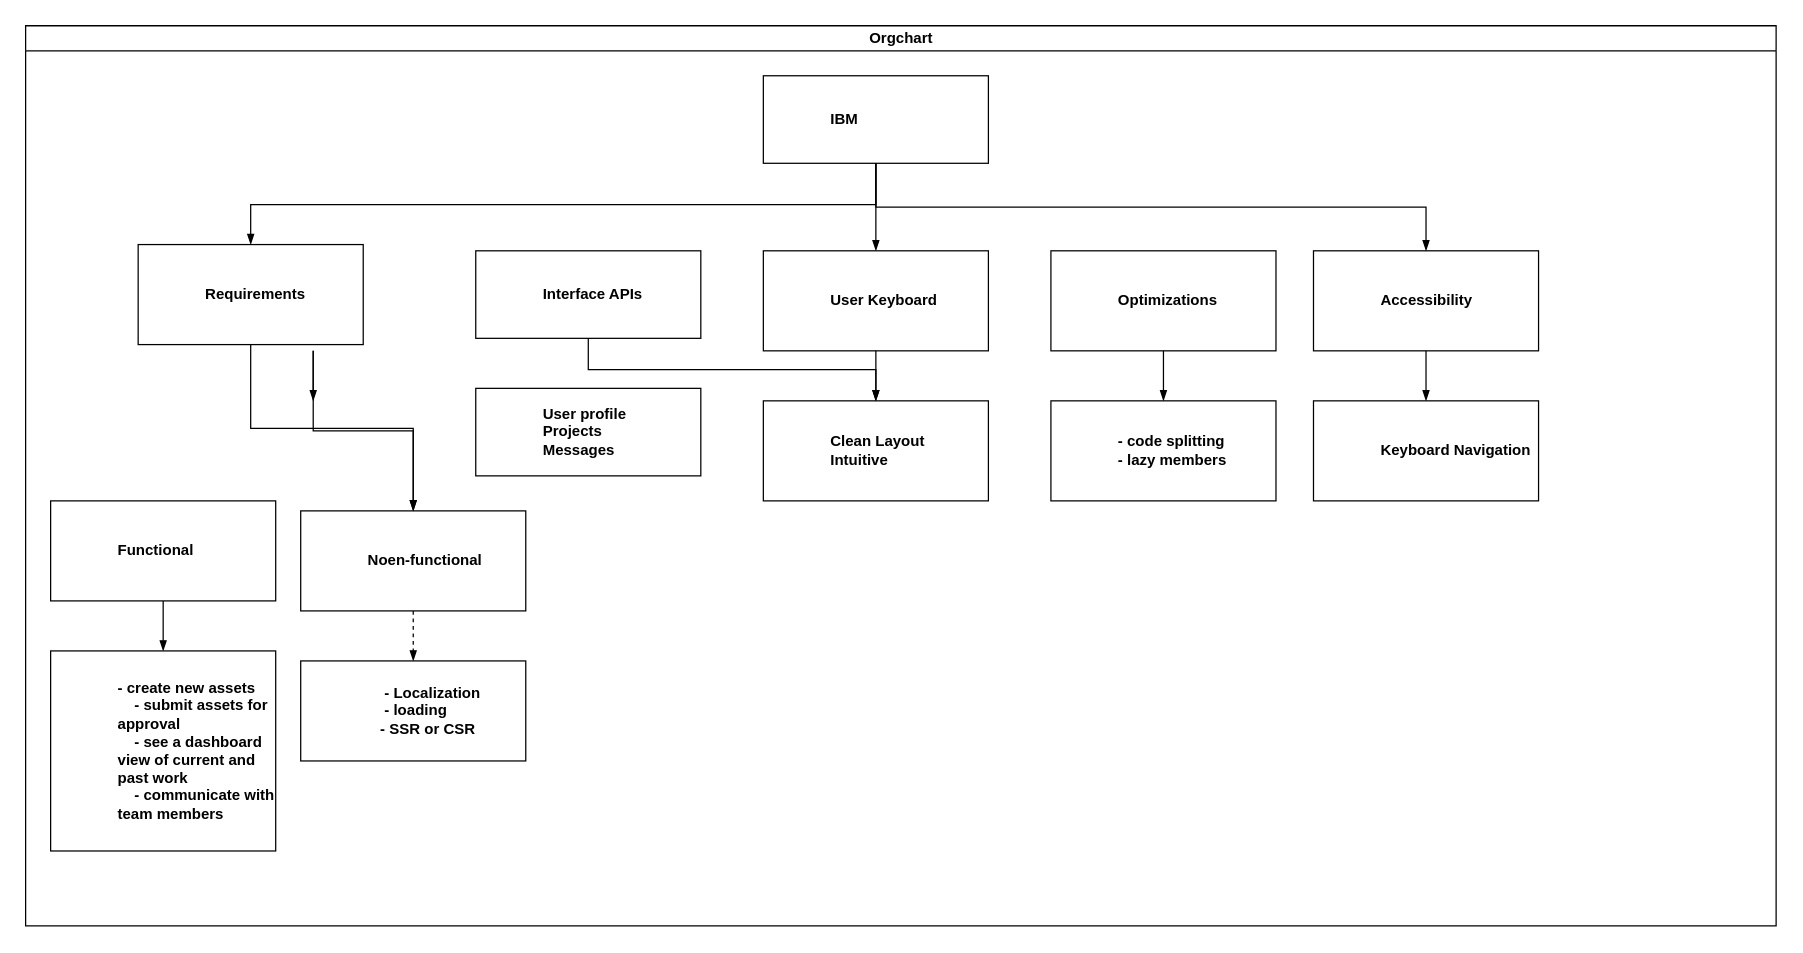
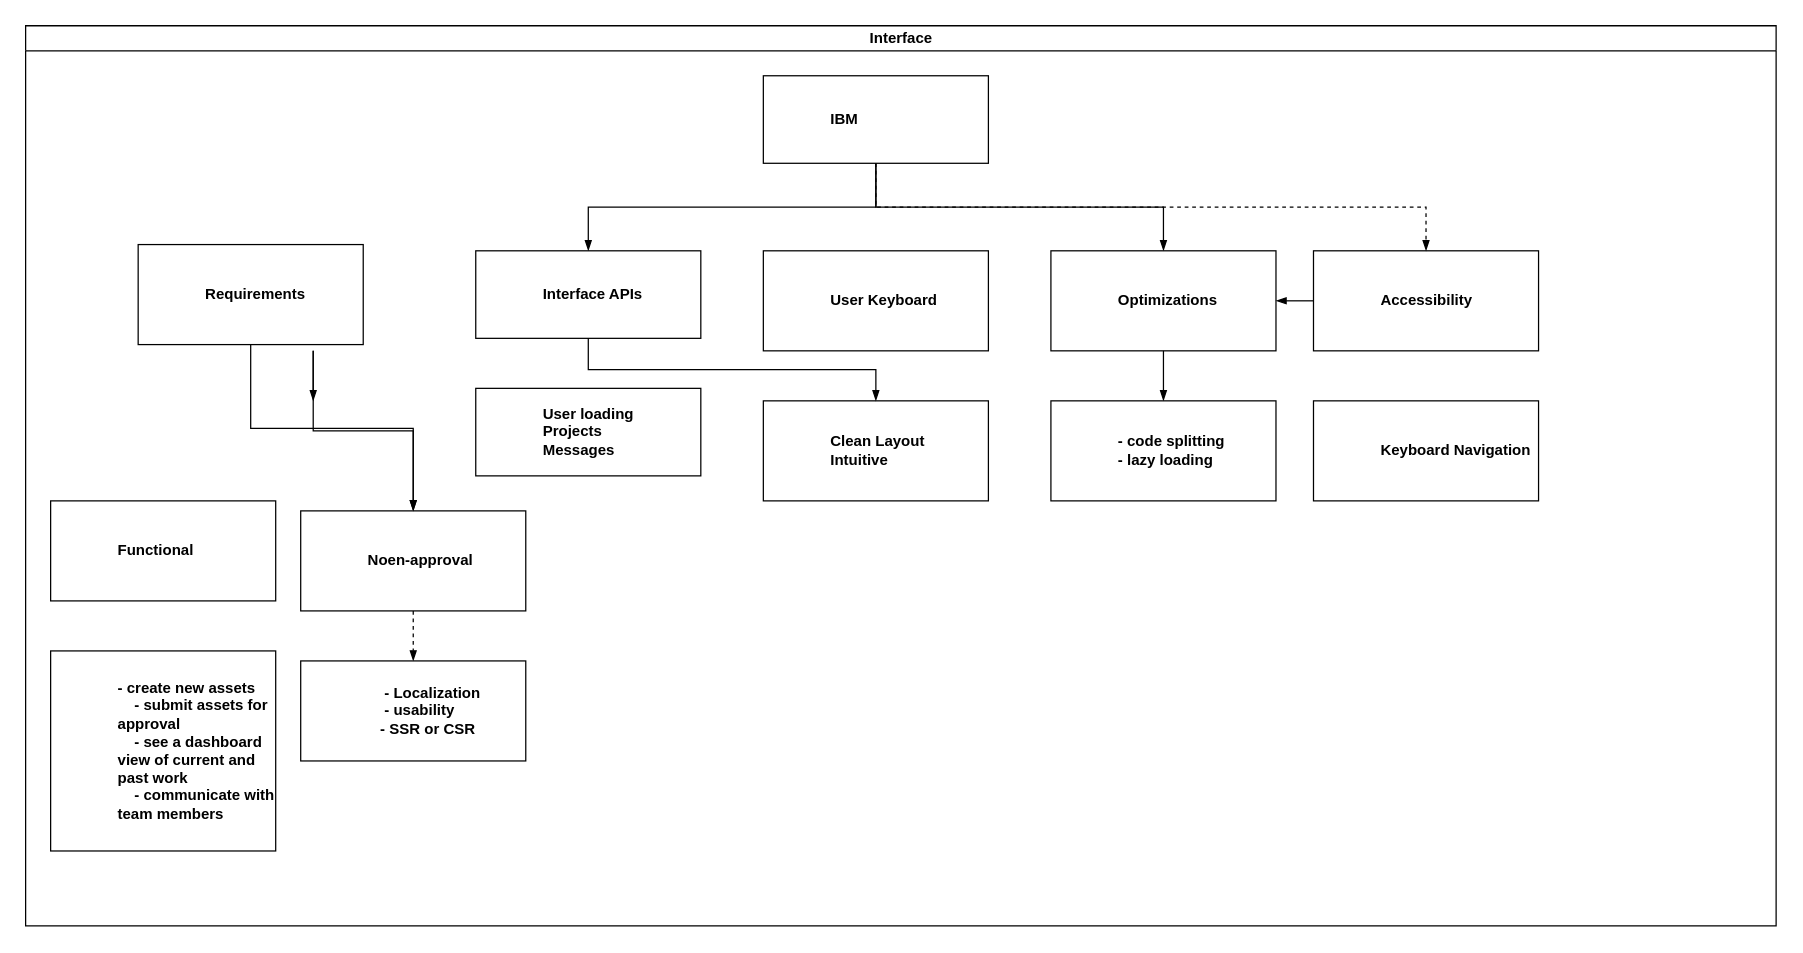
node "Orgchart": label "Orgchart" -> "Interface"
edge "IBM" -> "Requirements": now "IBM" -> "Interface APIs"
edge "IBM" -> "Accessibility": style solid -> dashed
edge "IBM" -> "User Keyboard": now "IBM" -> "Optimizations"
edge "User Keyboard" -> "Clean Layout Intuitive": removed
edge "Accessibility" -> "Keyboard Navigation": now "Accessibility" -> "Optimizations"
node "User profile Projects Messages": label "User profile Projects Messages" -> "User loading Projects Messages"
node "- code splitting - lazy members": label "- code splitting - lazy members" -> "- code splitting - lazy loading"
node "Noen-functional": label "Noen-functional" -> "Noen-approval"
edge "Functional" -> "- create new assets - submit assets for approval - see a dashboard view of current and past work - communicate with team members": removed
node "- Localization - loading - SSR or CSR": label "- Localization - loading - SSR or CSR" -> "- Localization - usability - SSR or CSR"
